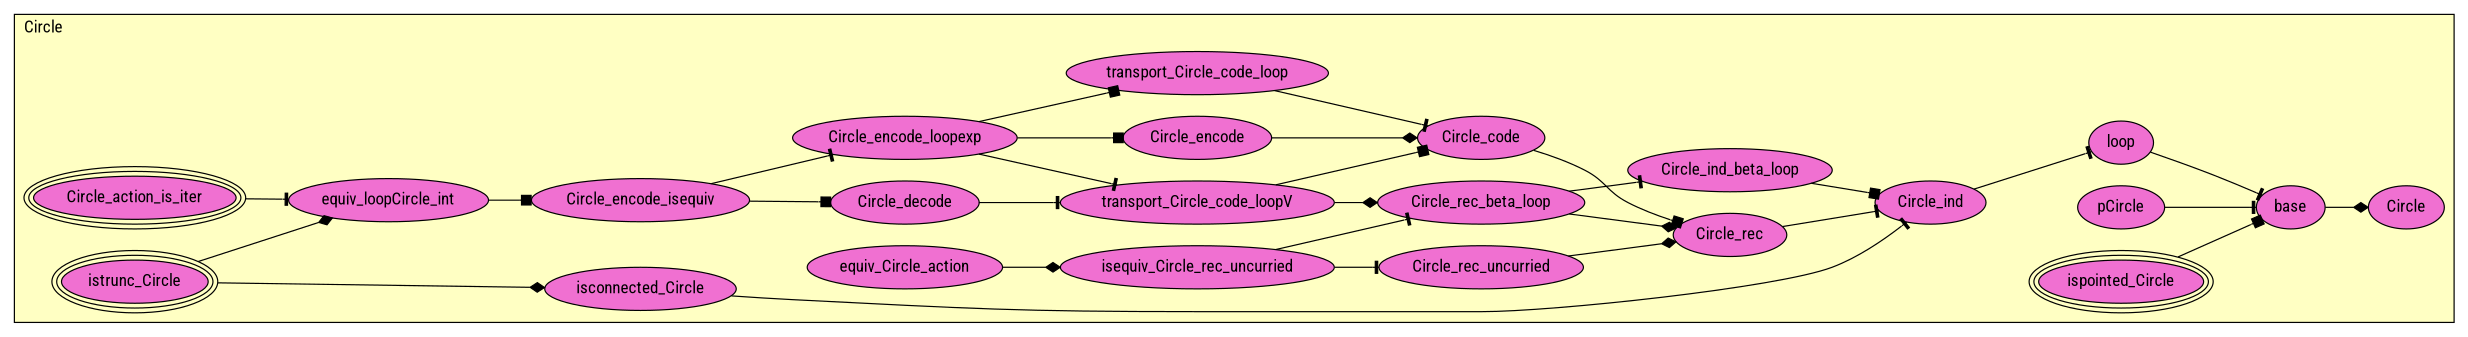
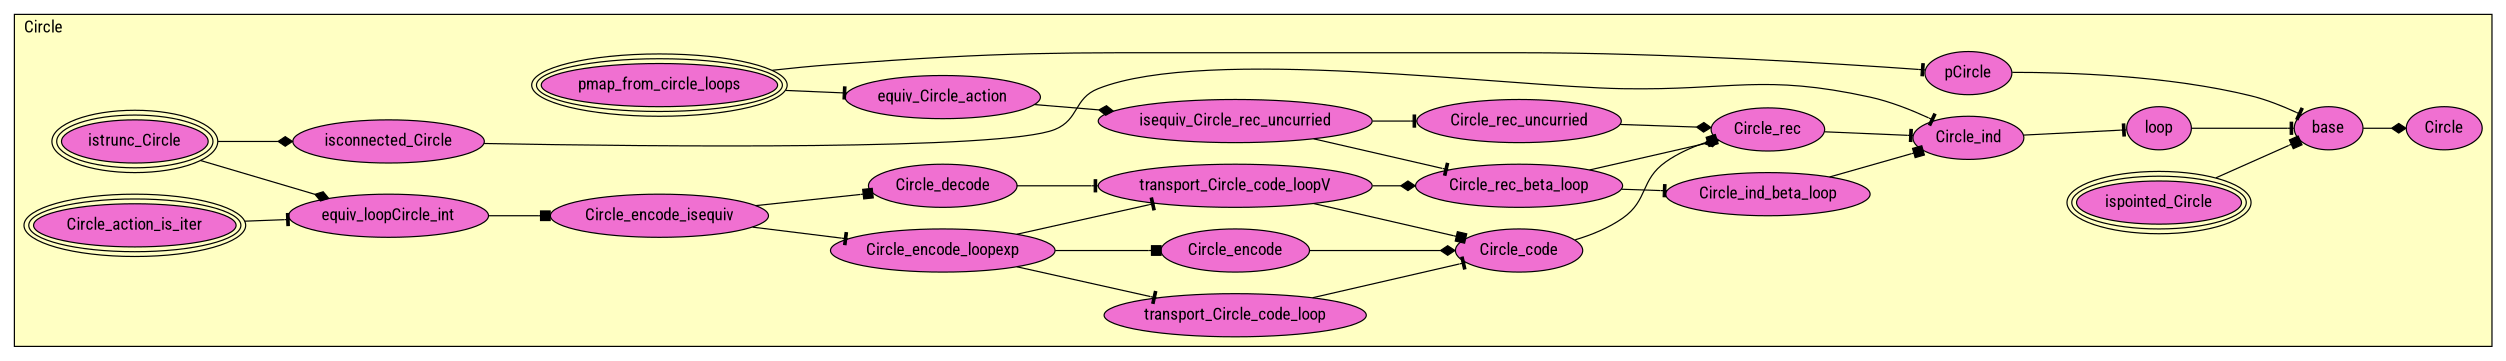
node "pmap_from_circle_loops": added
edge "Circle_encode_loopexp" -> "transport_Circle_code_loop": arrowhead box -> tee
